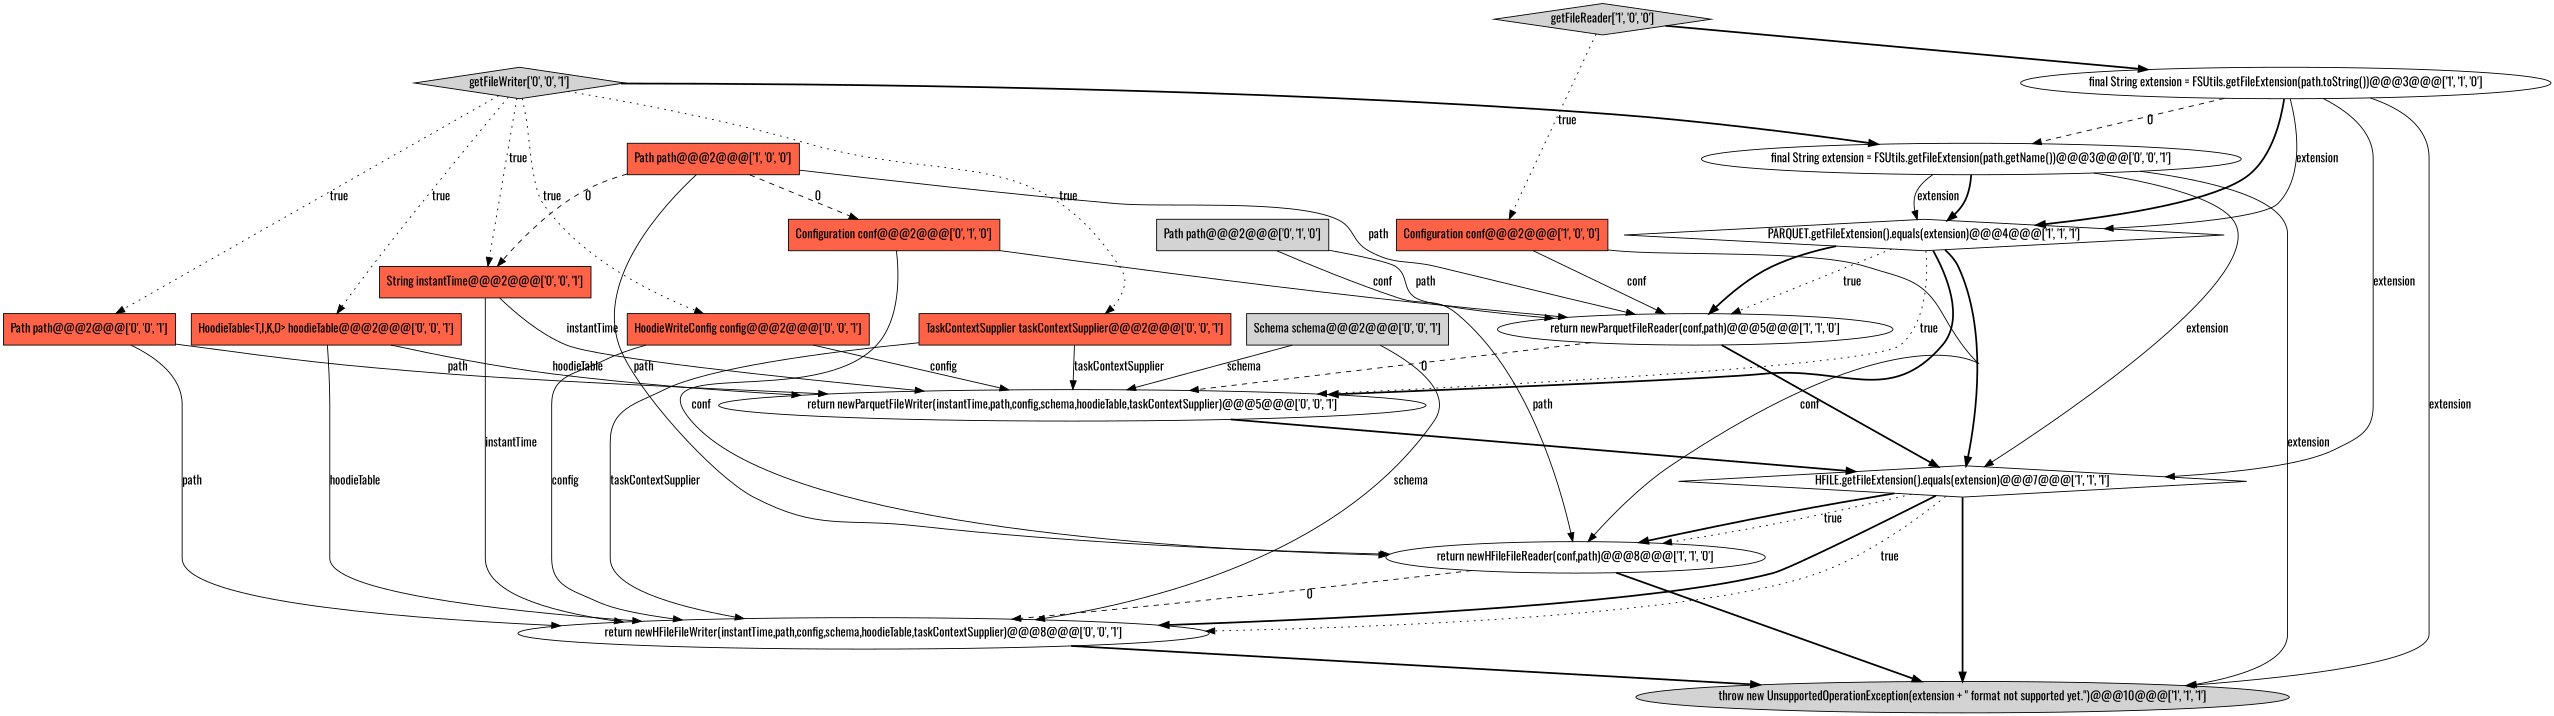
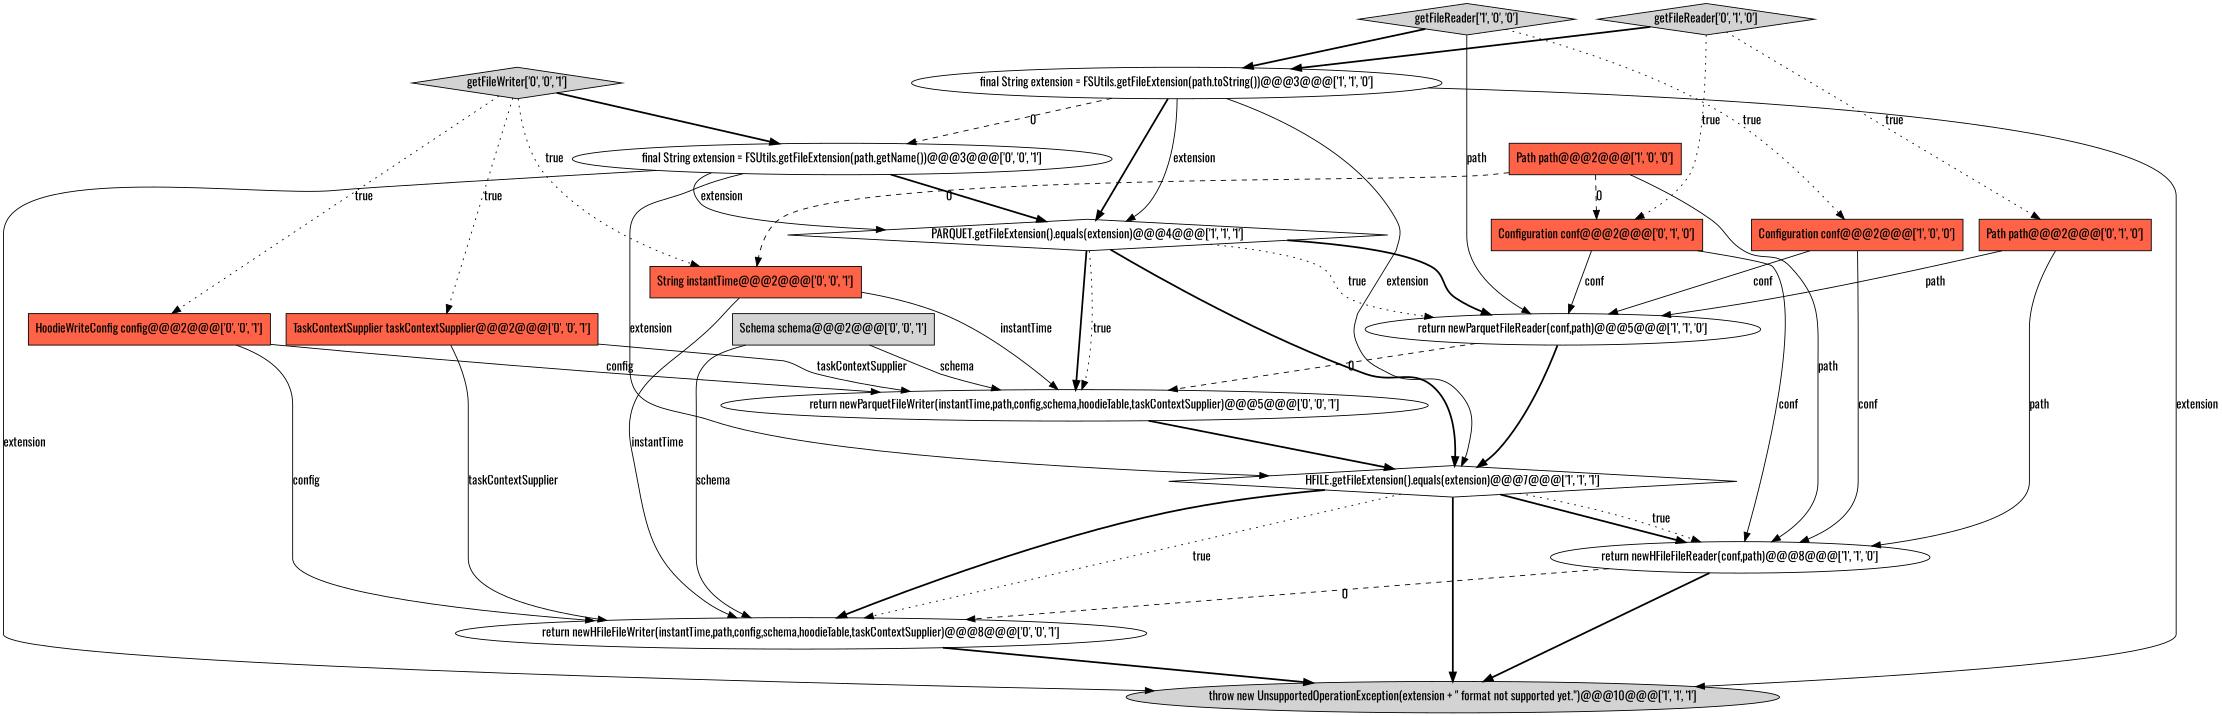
node "getFileReader['0', '1', '0']": added
edge "Path path@@@2@@@['1', '0', '0']" -> "return newParquetFileReader(conf,path)@@@5@@@['1', '1', '0']": now "getFileReader['1', '0', '0']" -> "return newParquetFileReader(conf,path)@@@5@@@['1', '1', '0']"
node "Path path@@@2@@@['0', '1', '0']": fillcolor lightgray -> tomato
node "Path path@@@2@@@['0', '0', '1']": removed
node "HoodieTable<T,I,K,O> hoodieTable@@@2@@@['0', '0', '1']": removed
